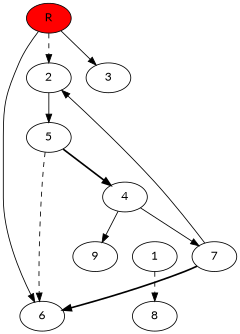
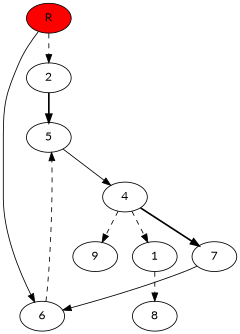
node "3": removed
edge "2" -> "5": style solid -> bold
edge "5" -> "4": style bold -> solid
edge "7" -> "2": removed
edge "5" -> "6": reversed
edge "4" -> "9": style solid -> dashed
edge "4" -> "1": added
edge "4" -> "7": style solid -> bold
edge "7" -> "6": style bold -> solid
